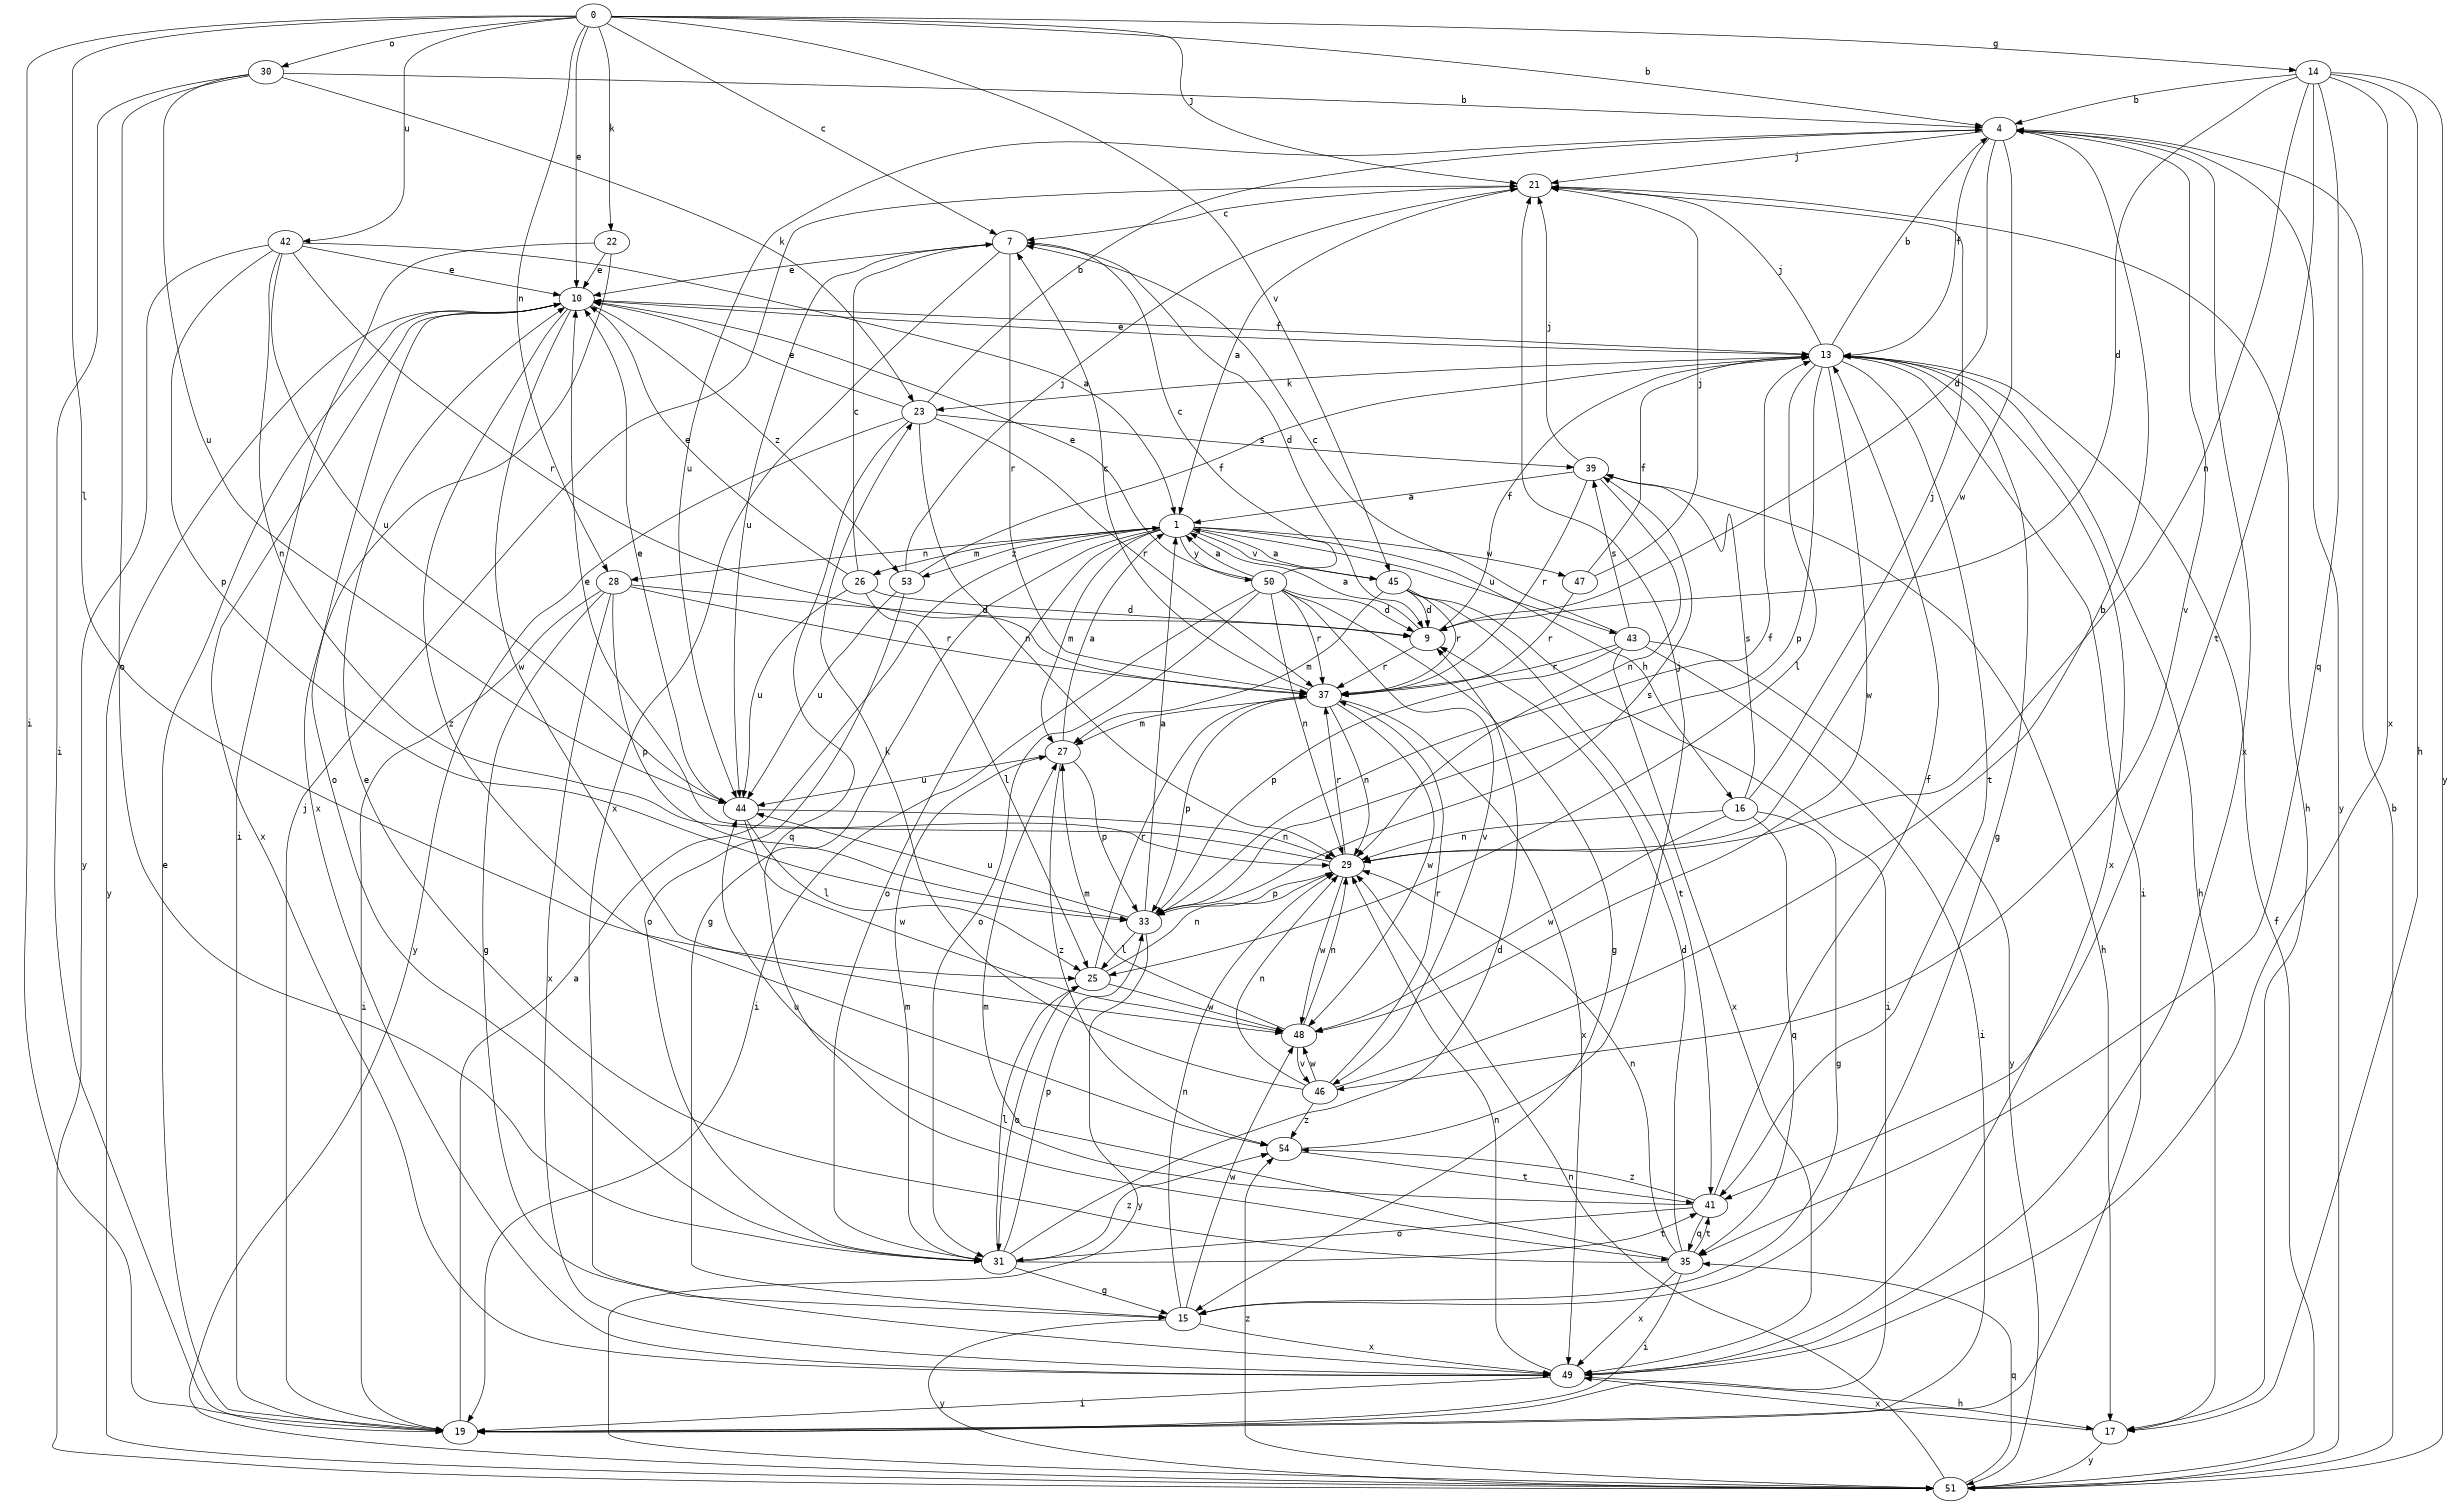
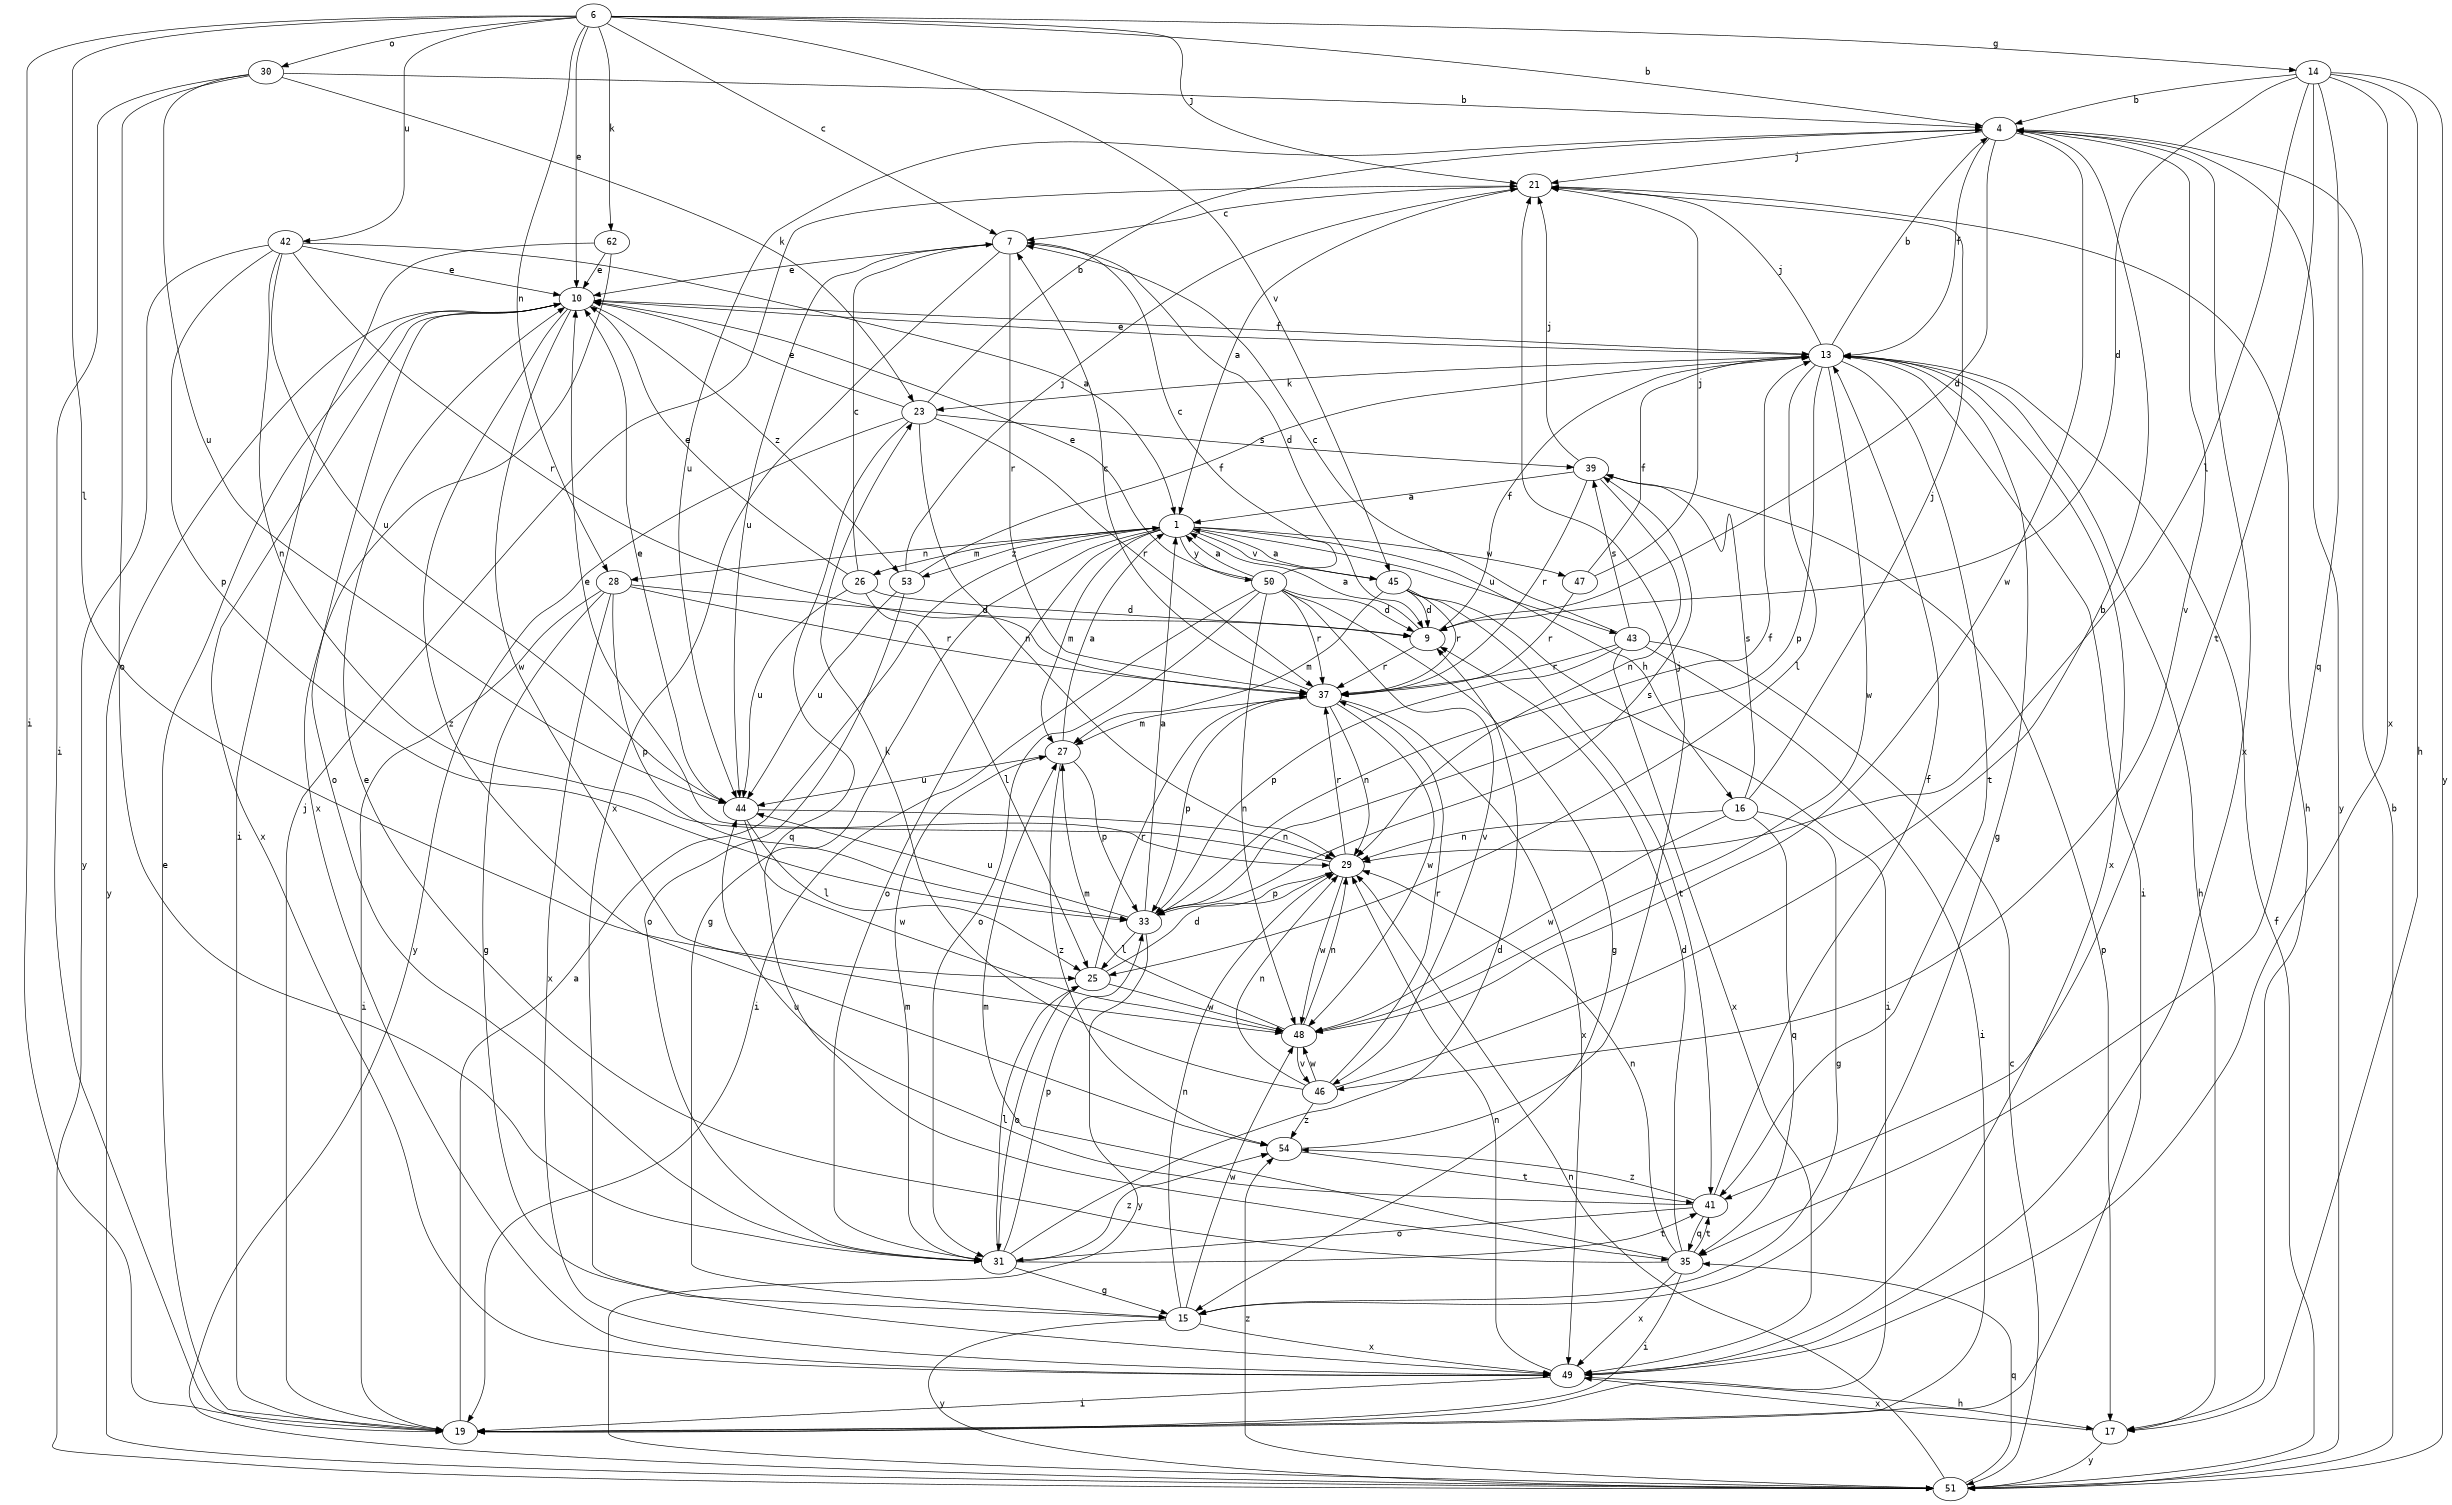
node "0": label "0" -> "6"
node "22": label "22" -> "62"
edge "14" -> "29": label "n" -> "l"
edge "4" -> "29": now "4" -> "48"
edge "50" -> "29": now "50" -> "48"
edge "25" -> "29": label "n" -> "d"
edge "39" -> "17": label "h" -> "p"
edge "43" -> "51": label "y" -> "c"
